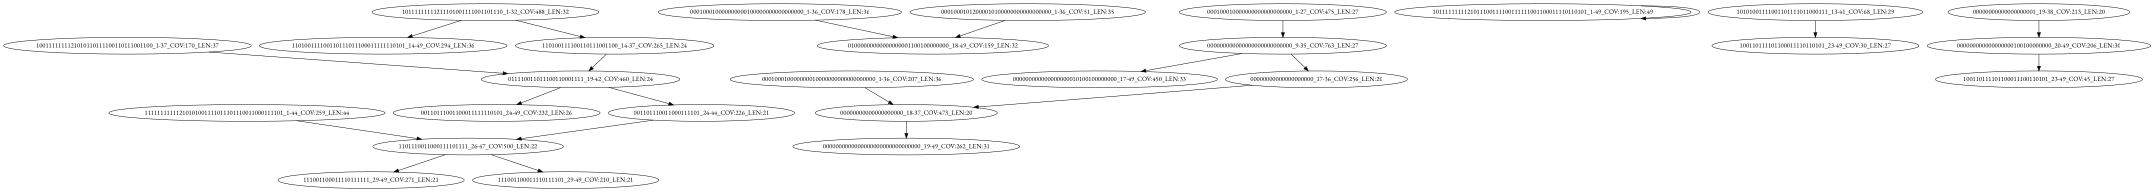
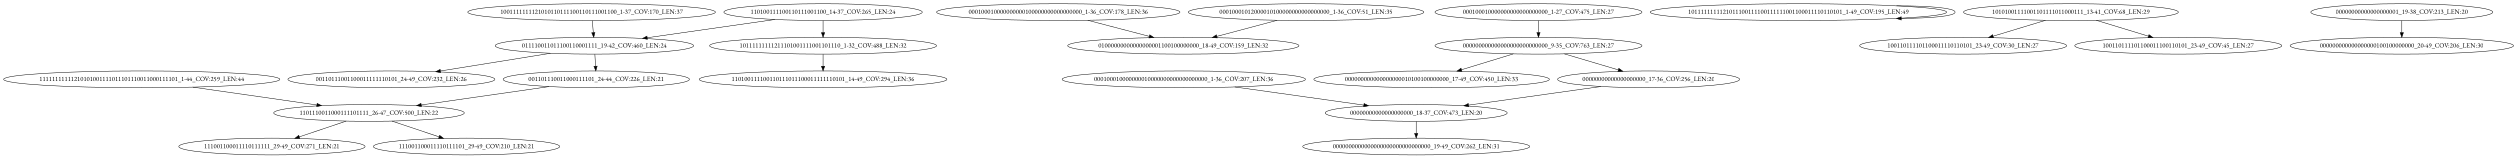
edge "10111111111211101001111001101110_1-32_COV:488_LEN:32" -> "110100111100110111001100_14-37_COV:265_LEN:24": reversed
edge "000000000000000000100100000000_20-49_COV:206_LEN:30" -> "100110111101100011100110101_23-49_COV:45_LEN:27": now "10101001111001101111011000111_13-41_COV:68_LEN:29" -> "100110111101100011100110101_23-49_COV:45_LEN:27"
